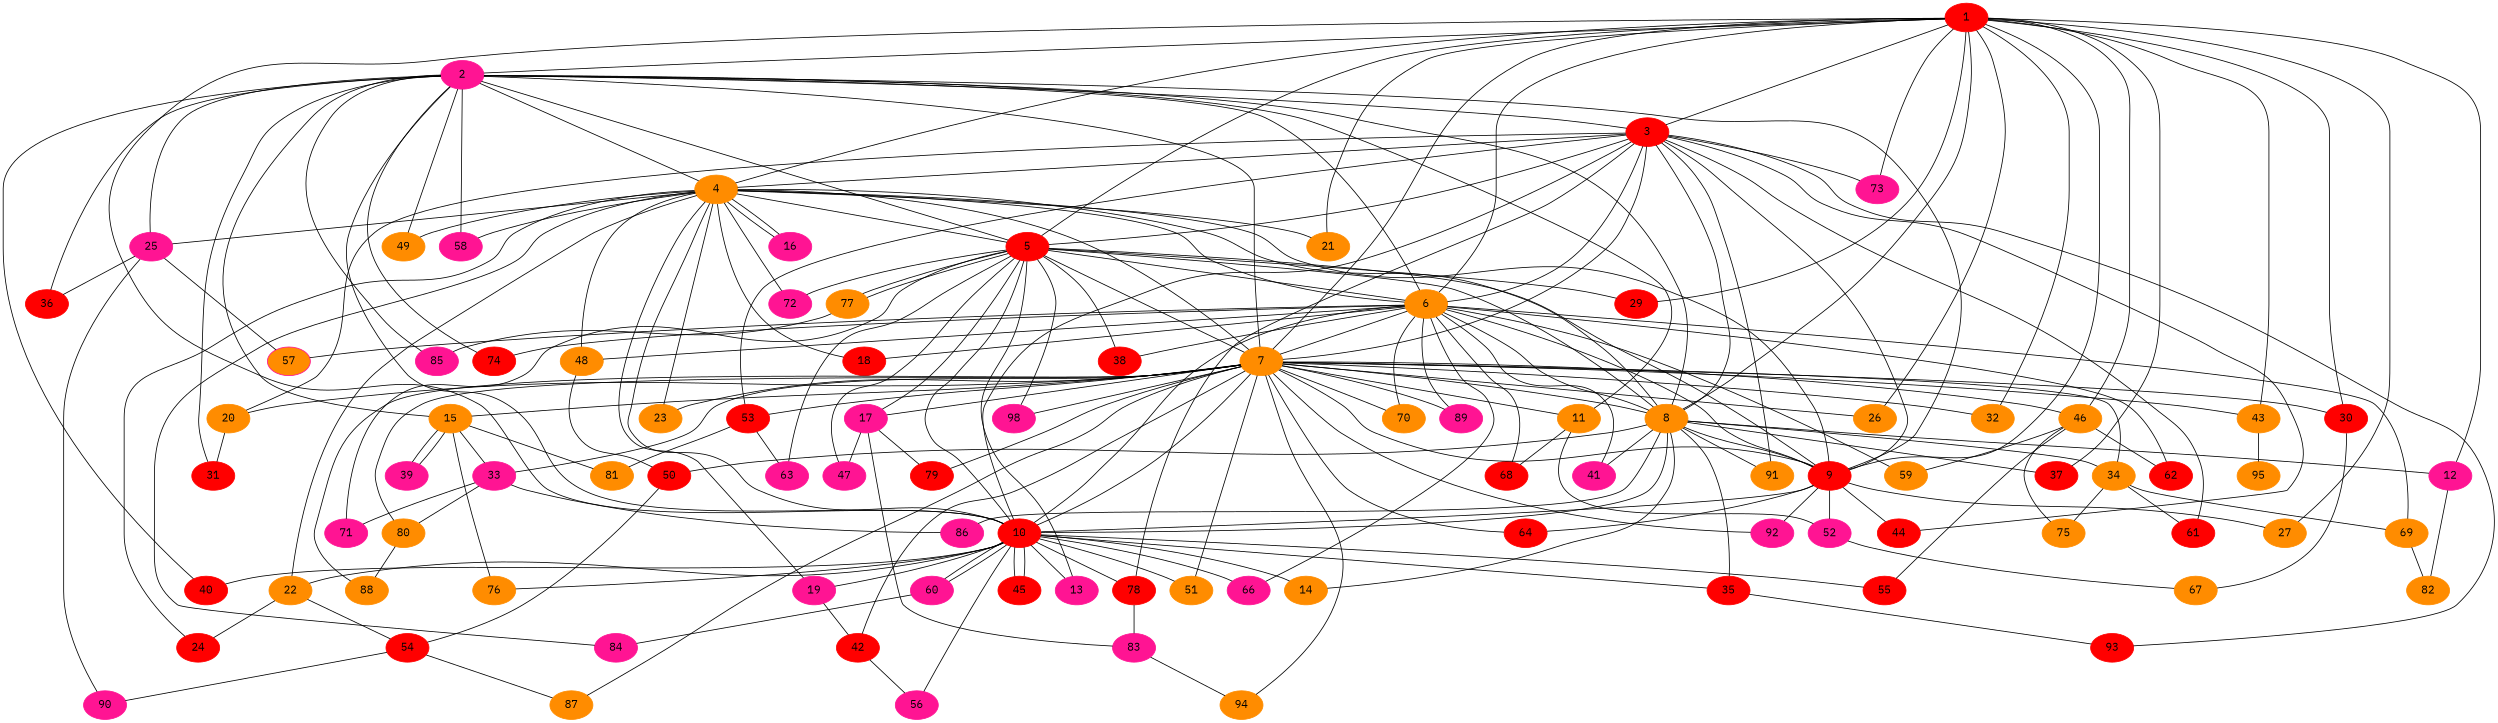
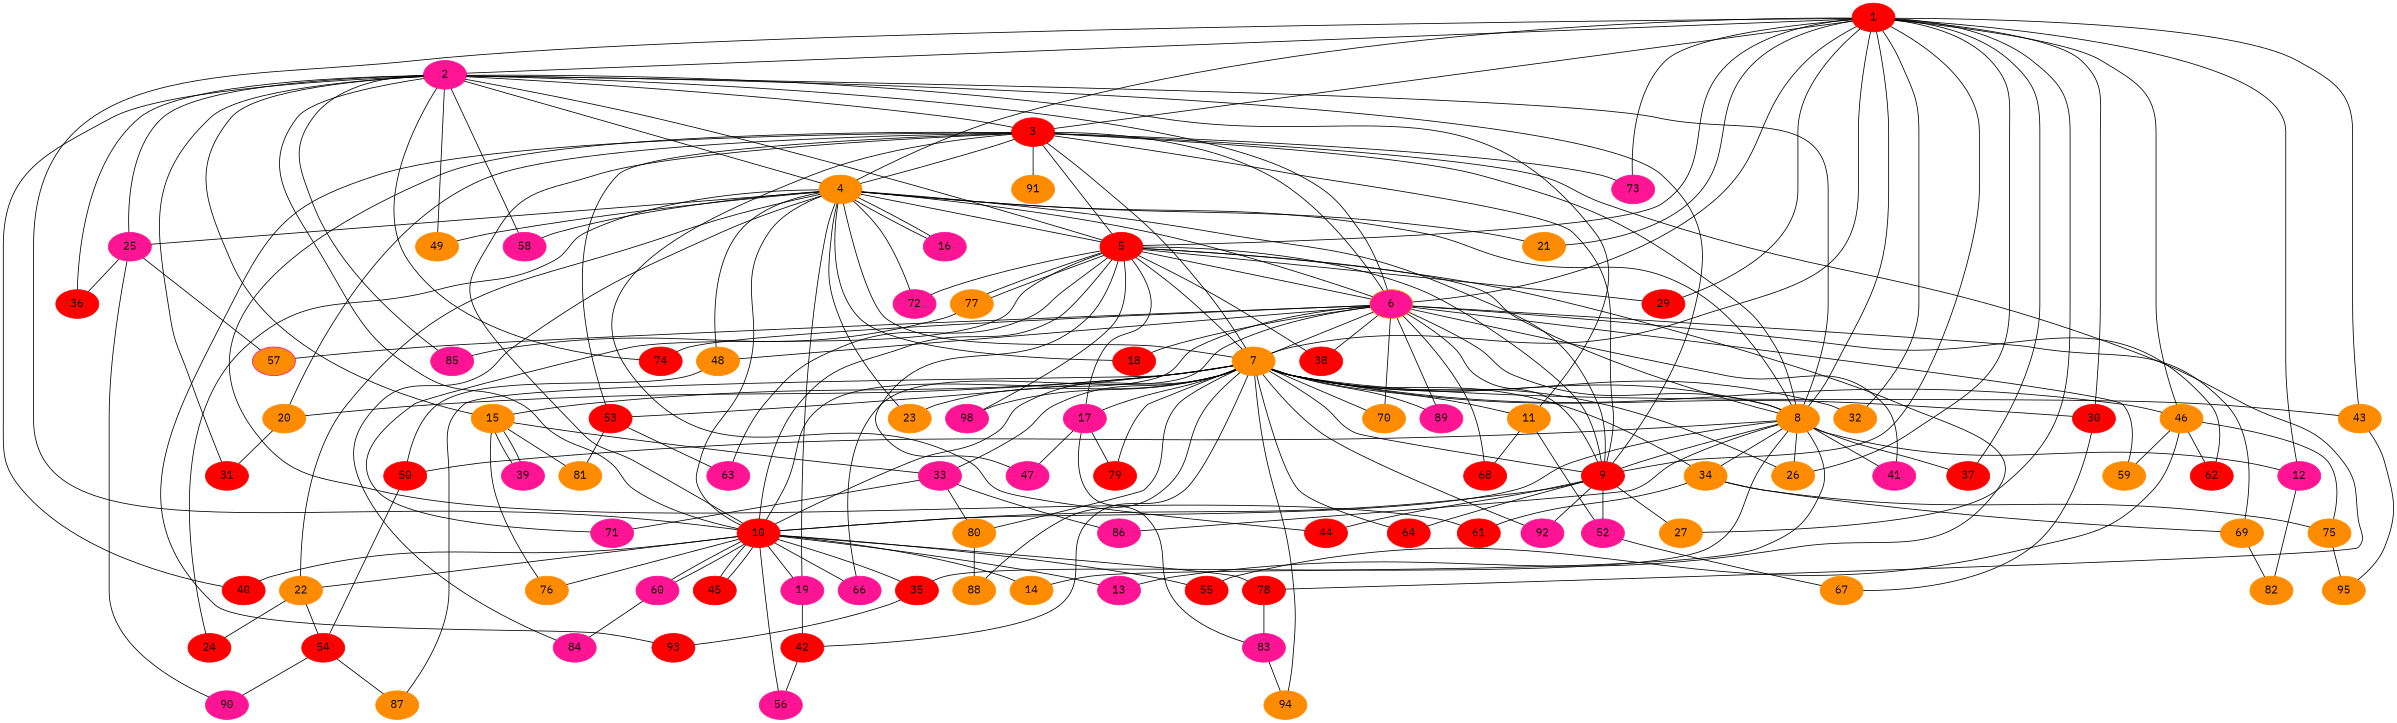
edge "2" -- "7": removed
node "6": fillcolor darkorange -> deeppink
edge "8" -- "91": now "8" -- "26"
edge "75" -- "95": added
node "51": removed
